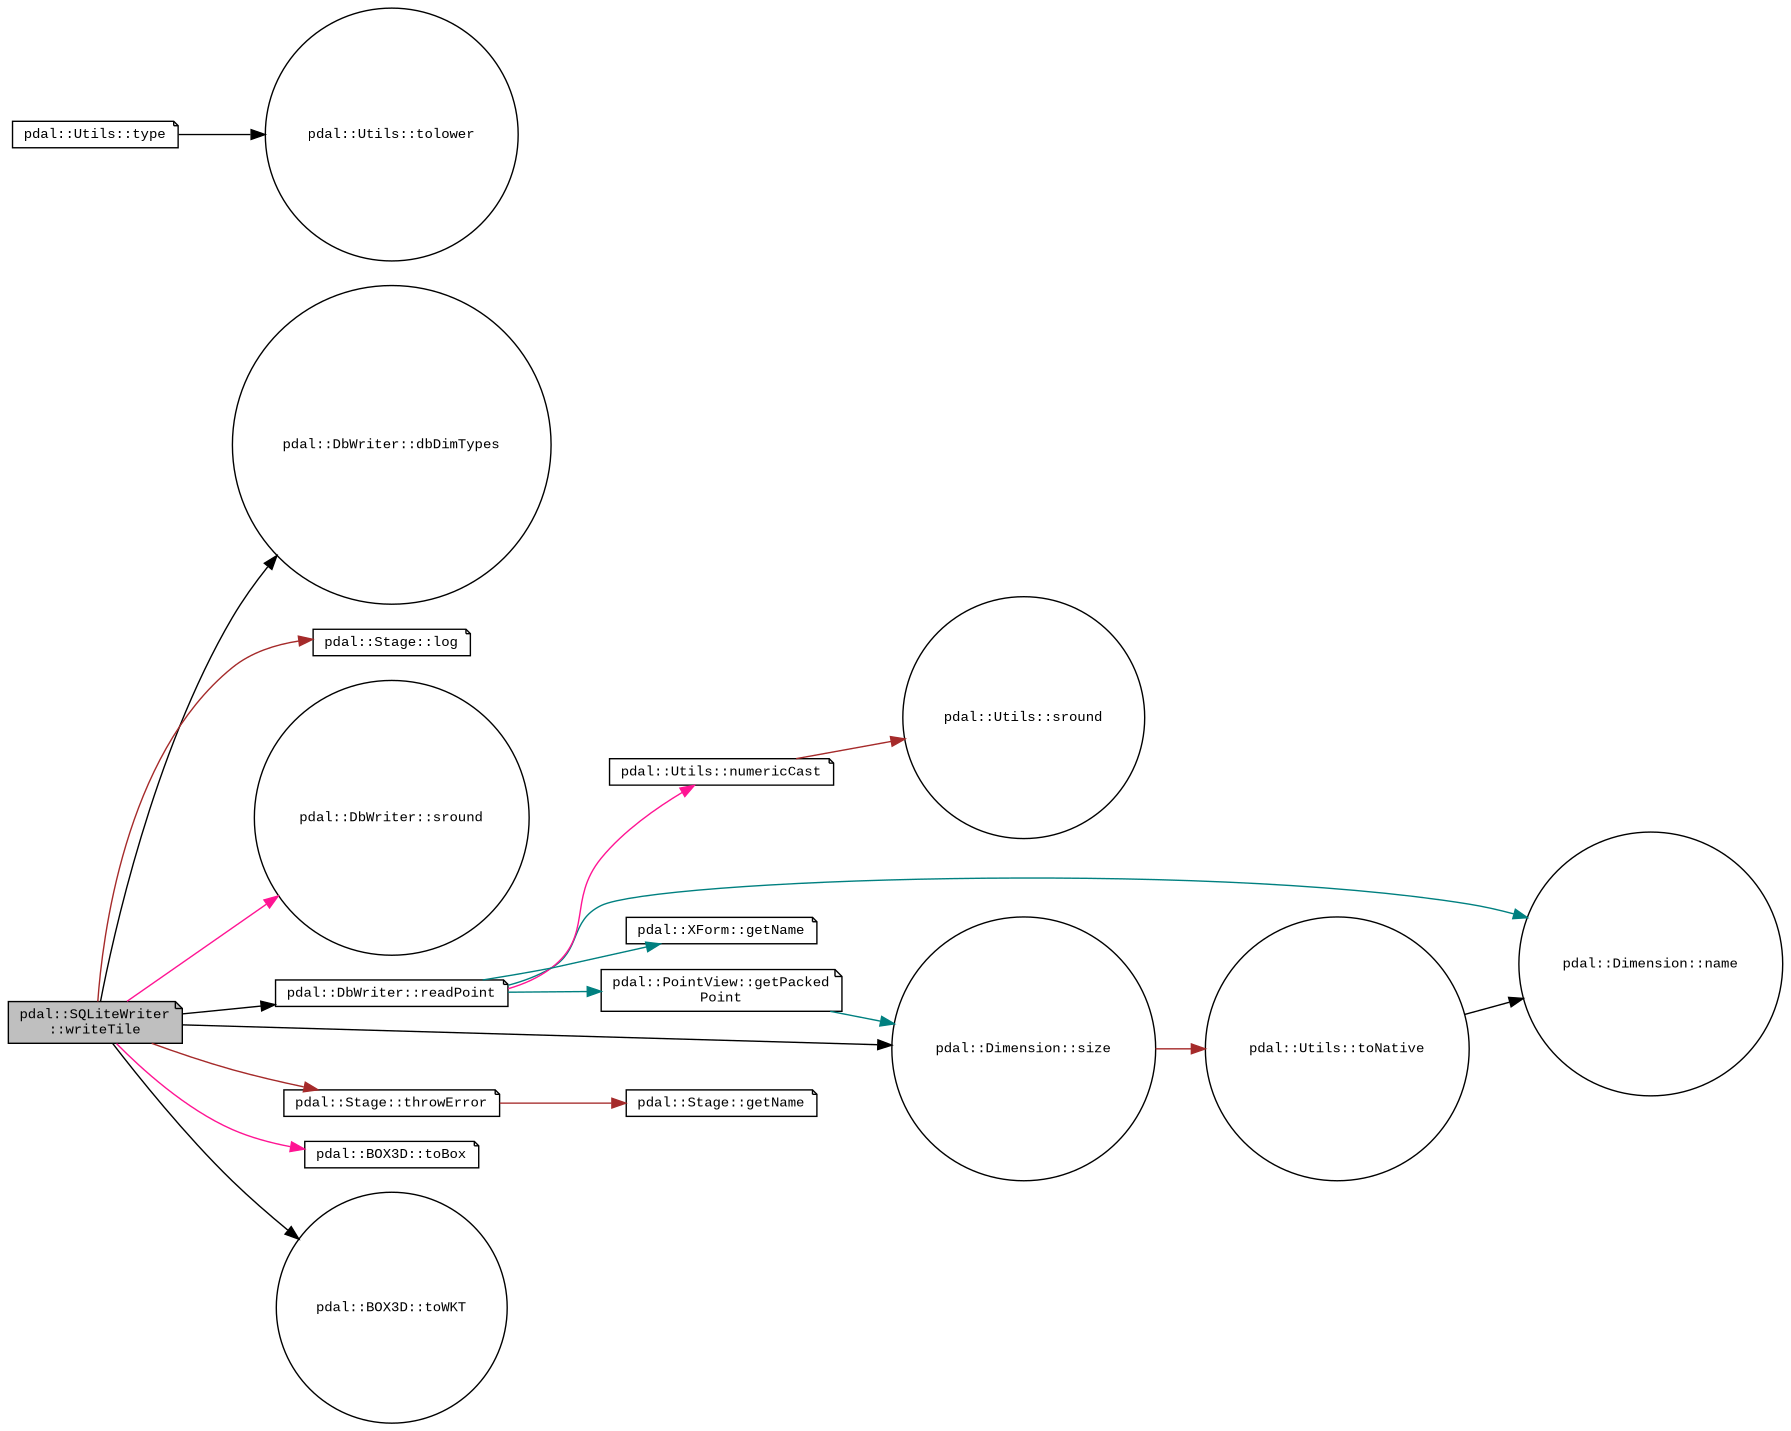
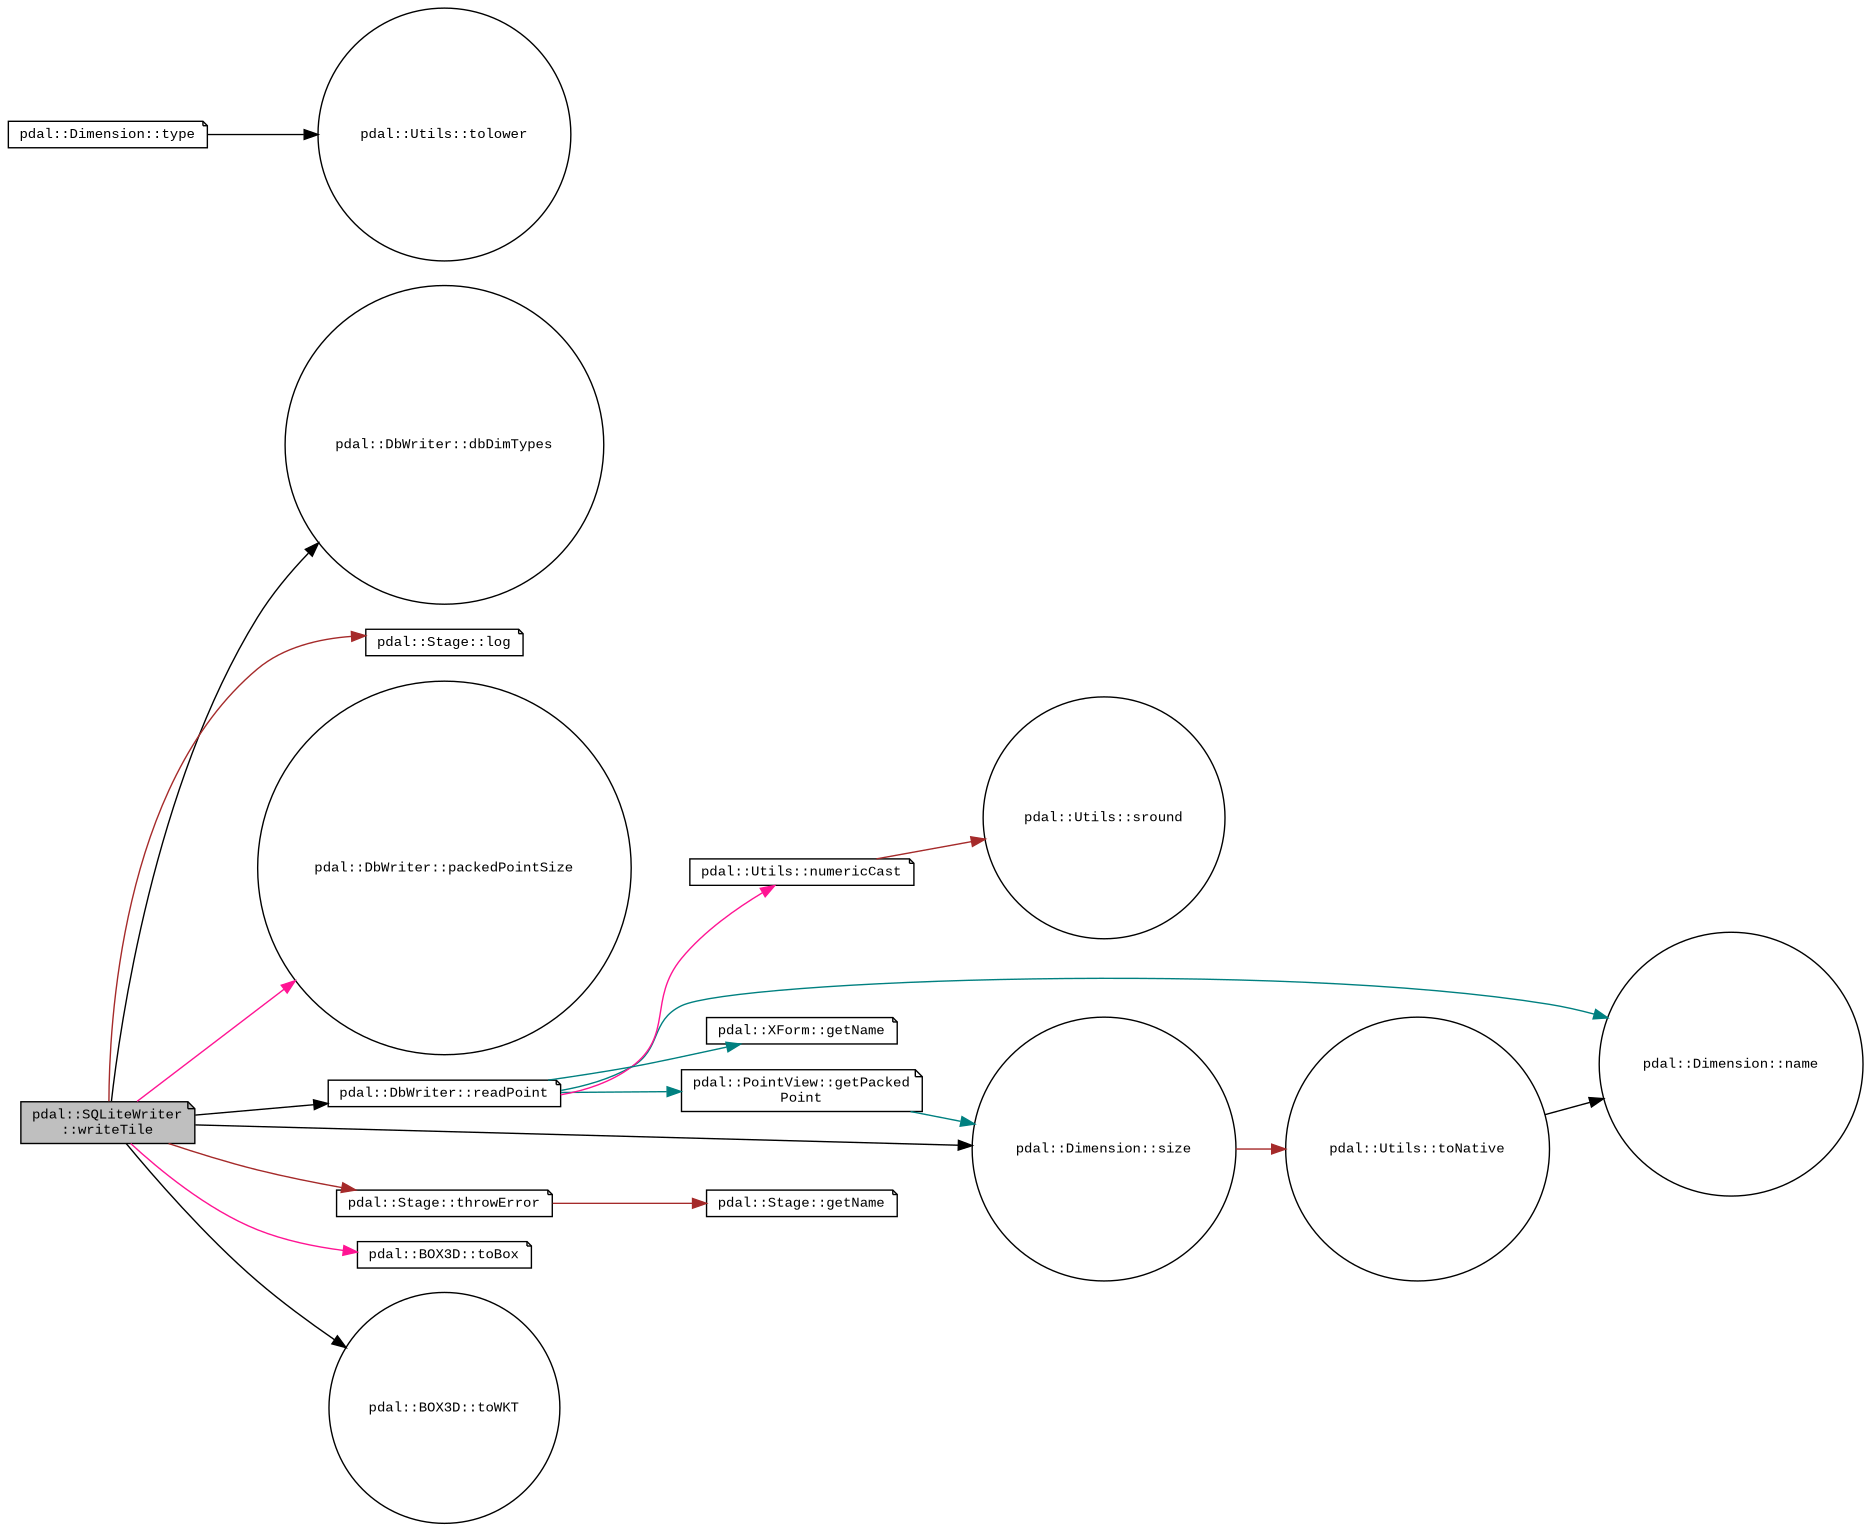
node "pdal::Utils::type": label "pdal::Utils::type" -> "pdal::Dimension::type"
node "pdal::DbWriter::sround": label "pdal::DbWriter::sround" -> "pdal::DbWriter::packedPointSize"
